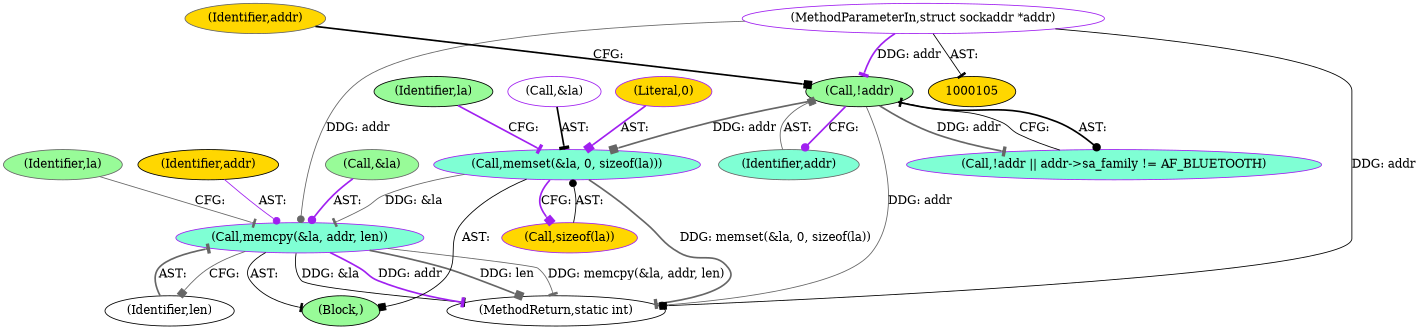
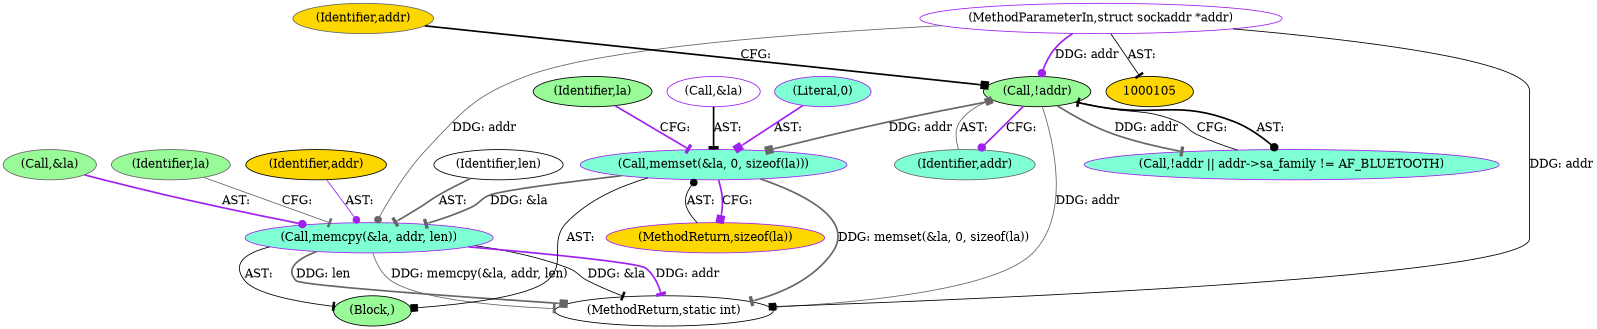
edge "(MethodParameterIn,struct sockaddr *addr)" -> "(Call,!addr)": arrowhead tee -> dot
node "(Literal,0)": fillcolor gold -> aquamarine
edge "(Call,memset(&la, 0, sizeof(la)))" -> "(Call,memcpy(&la, addr, len))": style solid -> bold
node "(Call,sizeof(la))": label "(Call,sizeof(la))" -> "(MethodReturn,sizeof(la))"
edge "(Call,memcpy(&la, addr, len))" -> "(Identifier,len)": removed, label "CFG:"
